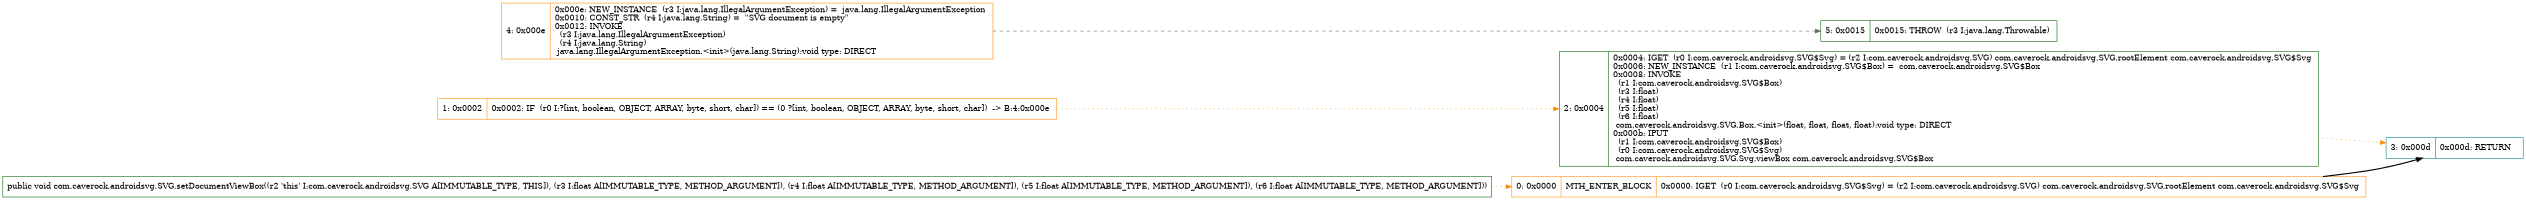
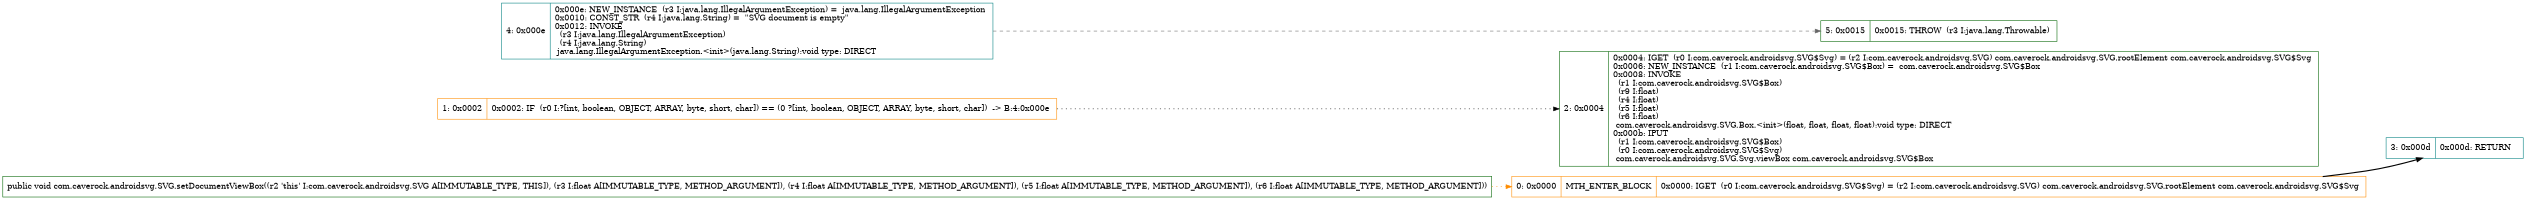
node "4: 0x000e": color darkorange -> teal
node "2: 0x0004": text "(r3 I:float)" -> "(r9 I:float)"
edge "1: 0x0002" -> "2: 0x0004": color darkorange -> black
edge "2: 0x0004" -> "3: 0x000d": removed
